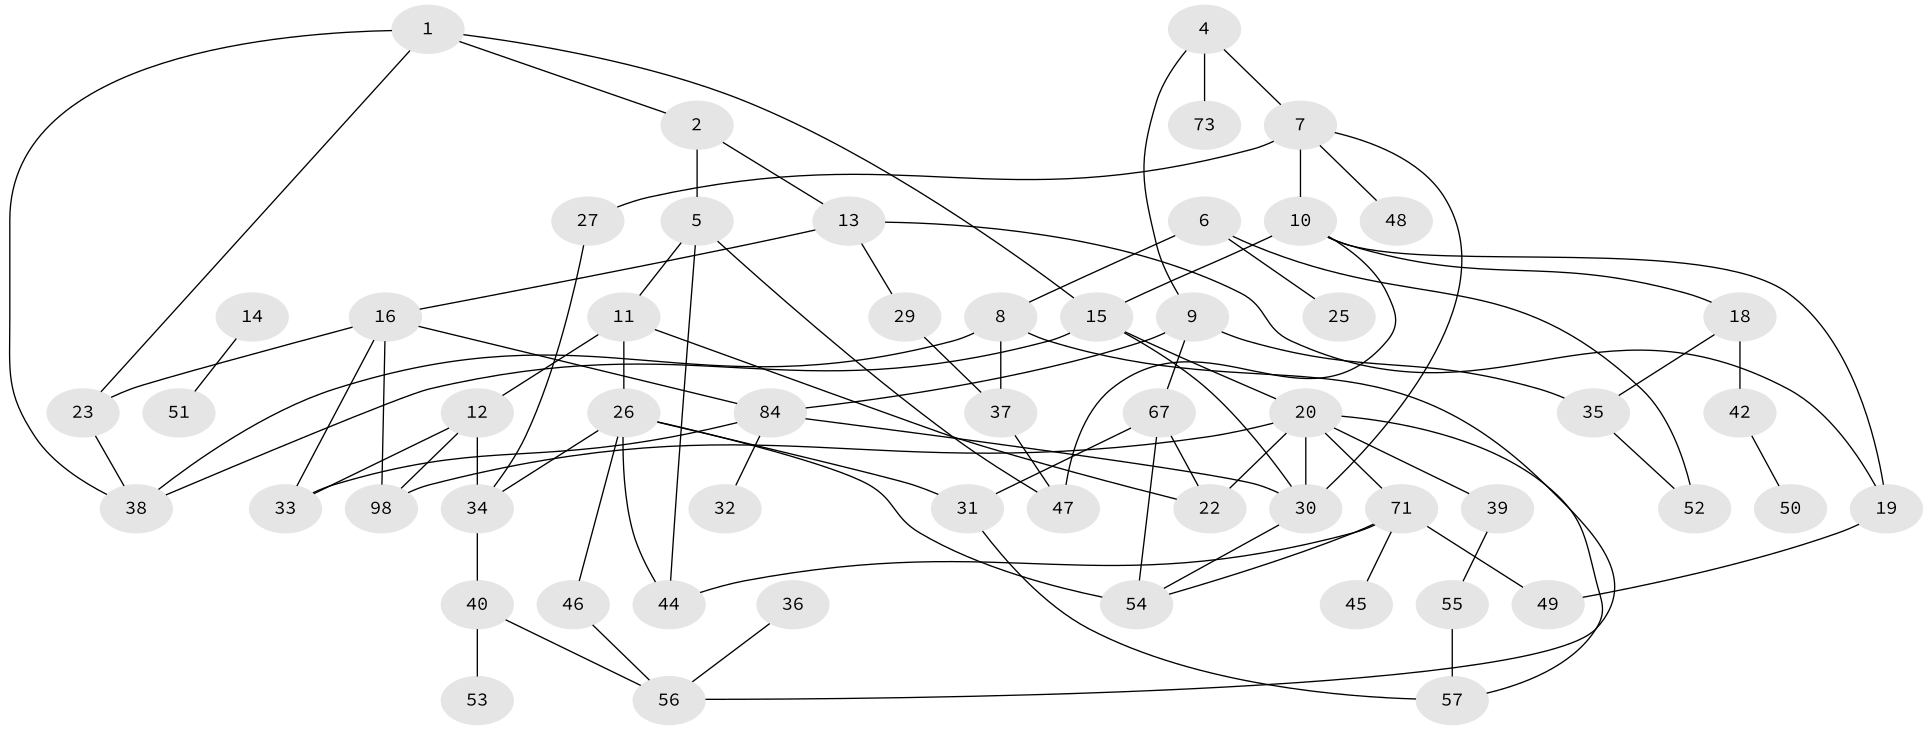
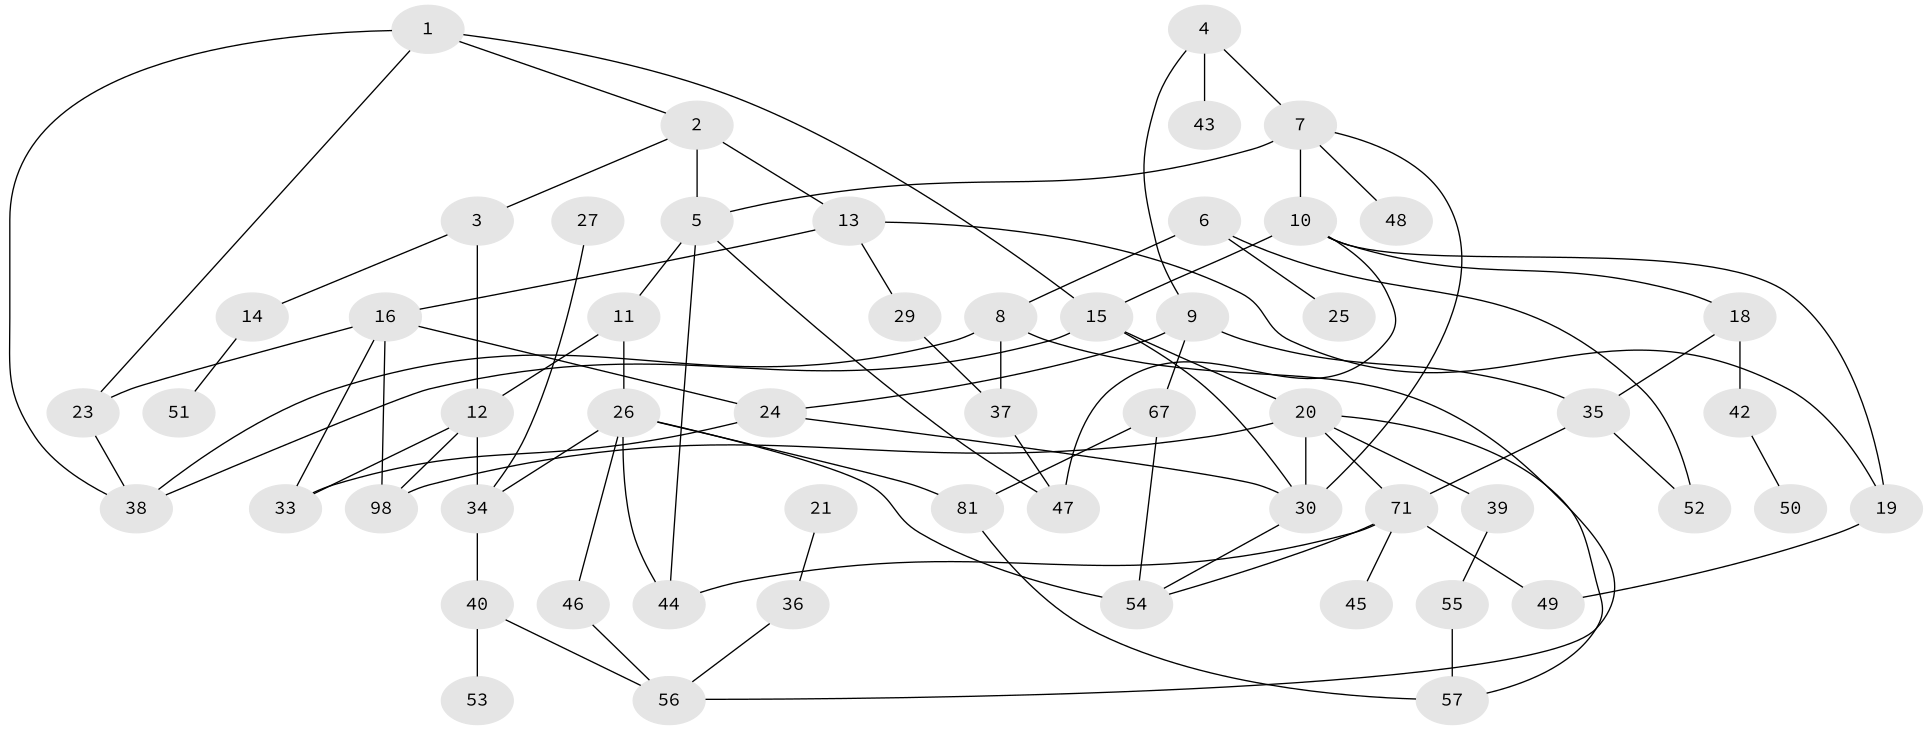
node "73": label "73" -> "43"
edge "7" -- "27": now "7" -- "5"
node "3": added
node "84": label "84" -> "24"
edge "35" -- "71": added
node "32": removed
node "21": added
node "31": label "31" -> "81"
node "22": removed
